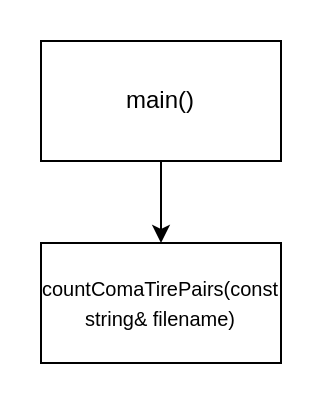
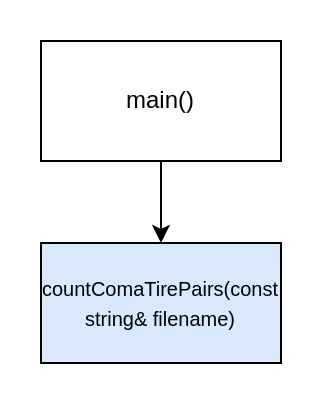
node "countComaTirePairs(const string& filename)": fillcolor #ffffff -> #dae8fc
